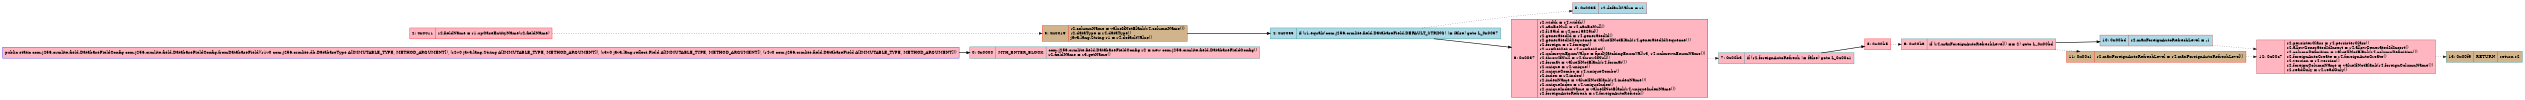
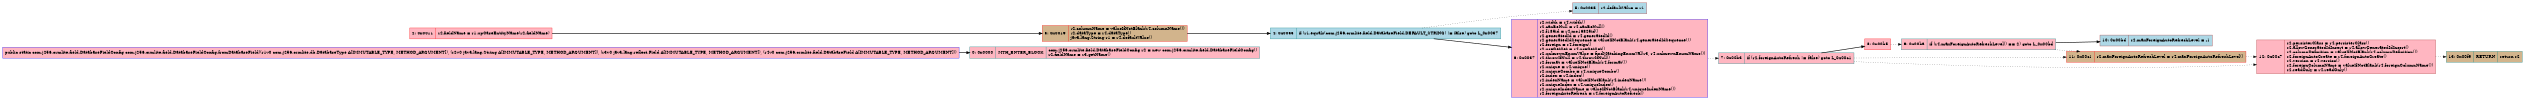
edge "2: 0x0011" -> "3: 0x0019": style dotted -> bold
edge "10: 0x00bd" -> "12: 0x00c7": now "7: 0x00b3" -> "12: 0x00c7"
edge "7: 0x00b3" -> "11: 0x00c1": added
